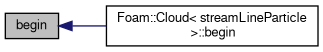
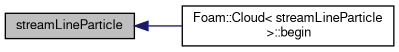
node "begin": label "begin" -> "streamLineParticle"
